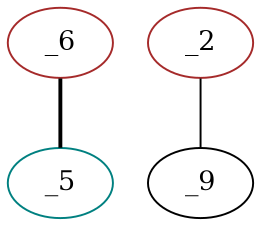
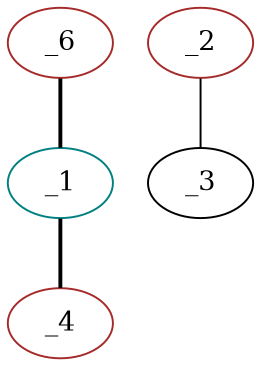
node "_5": label "_5" -> "_1"
node "_9": label "_9" -> "_3"
node "_4": added
